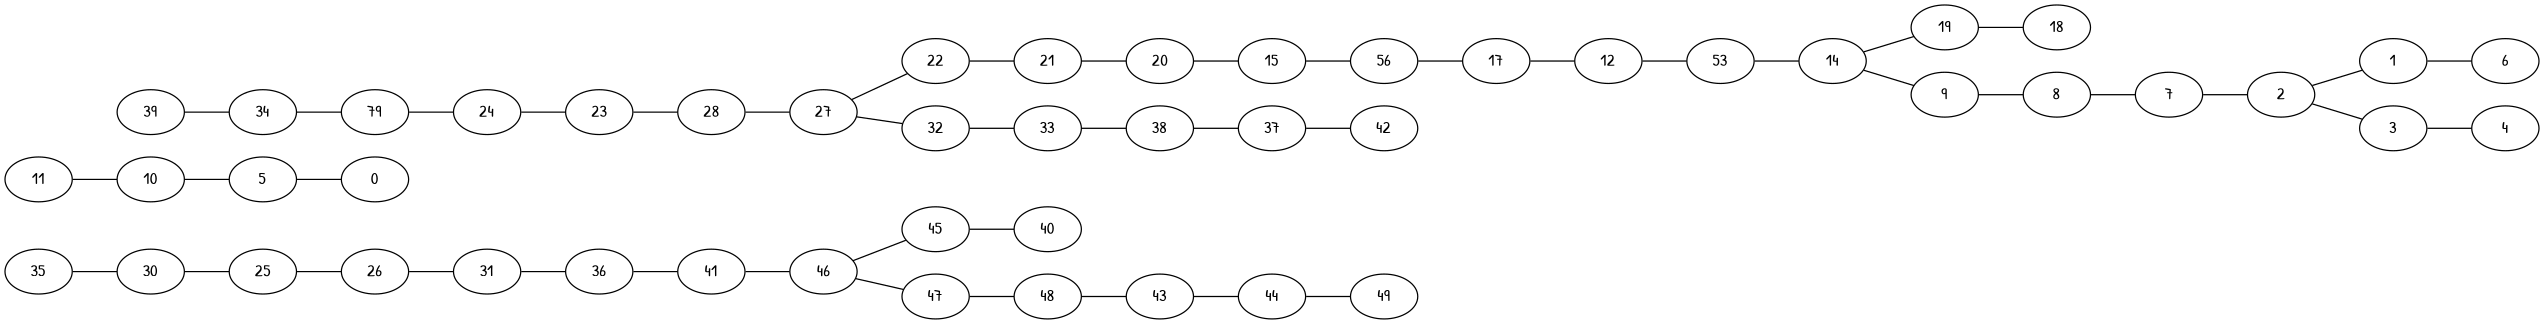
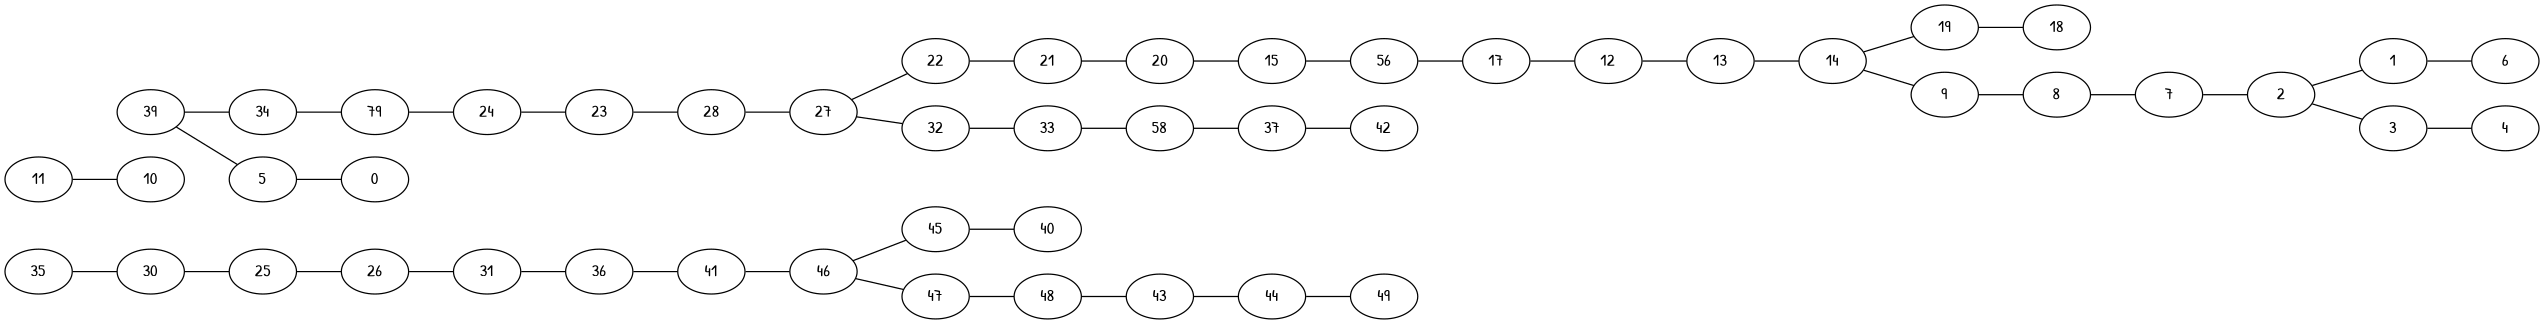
node "53": label "53" -> "13"
node "38": label "38" -> "58"
edge "10" -- "5": now "39" -- "5"
